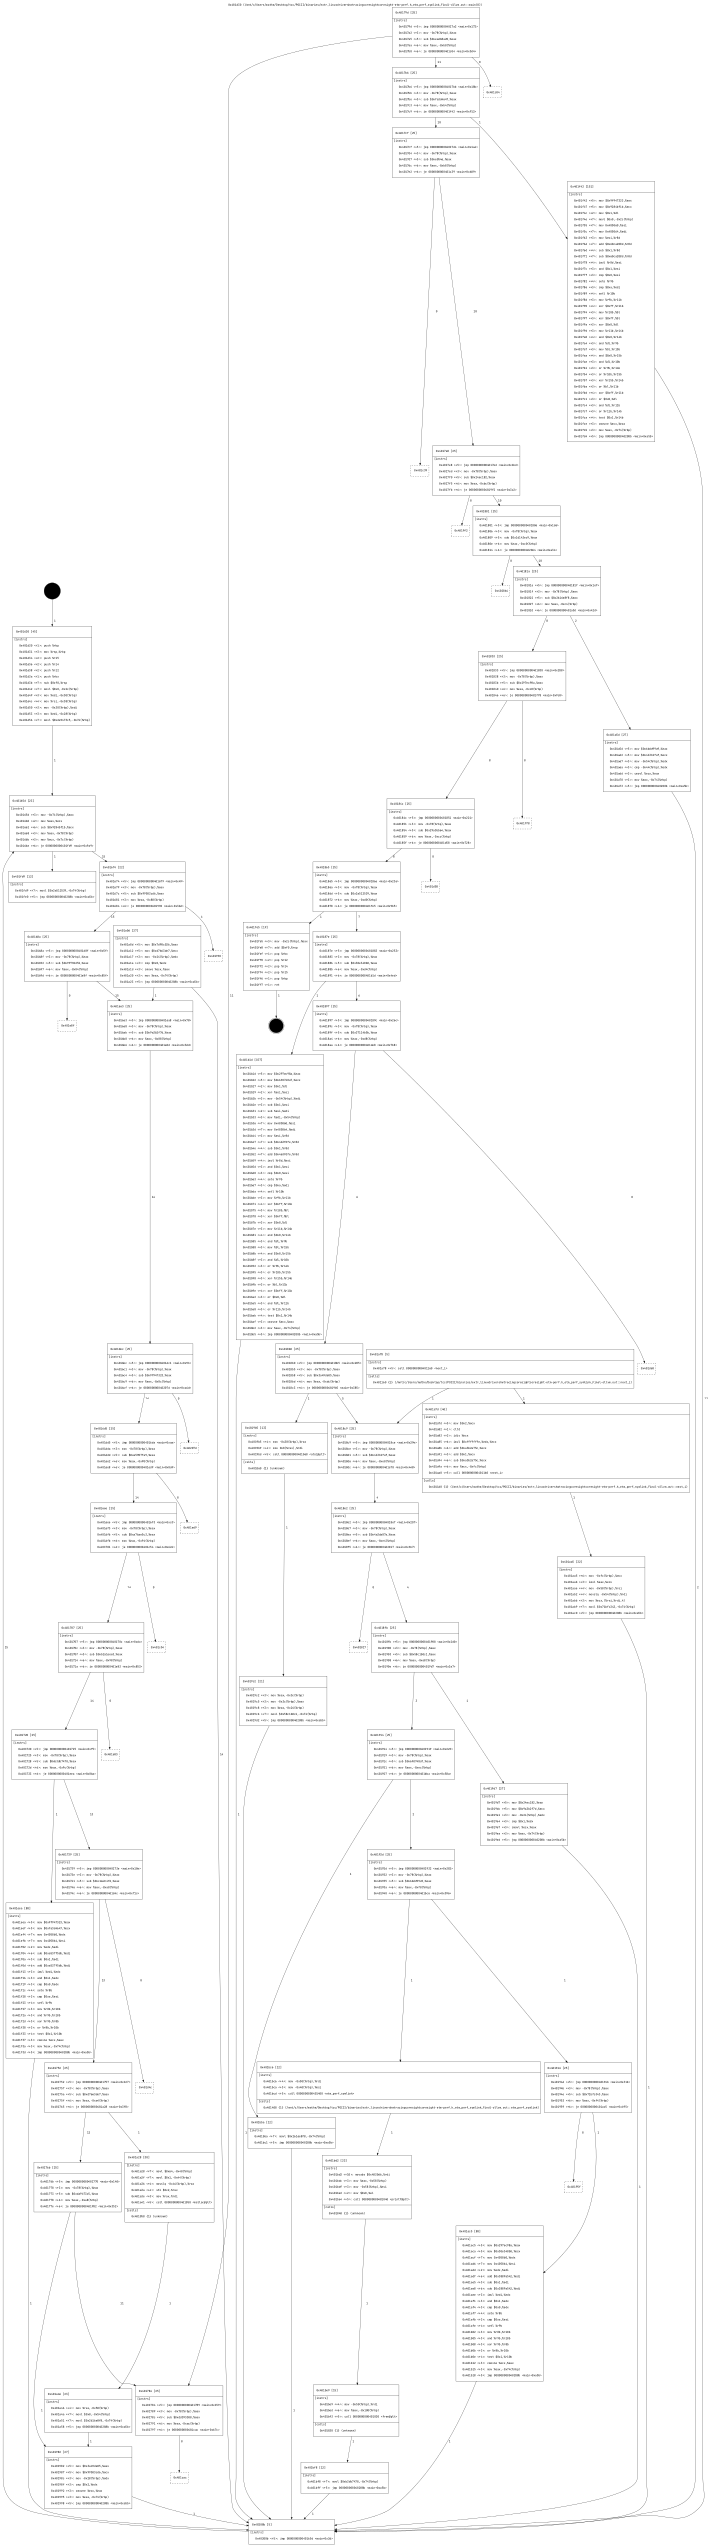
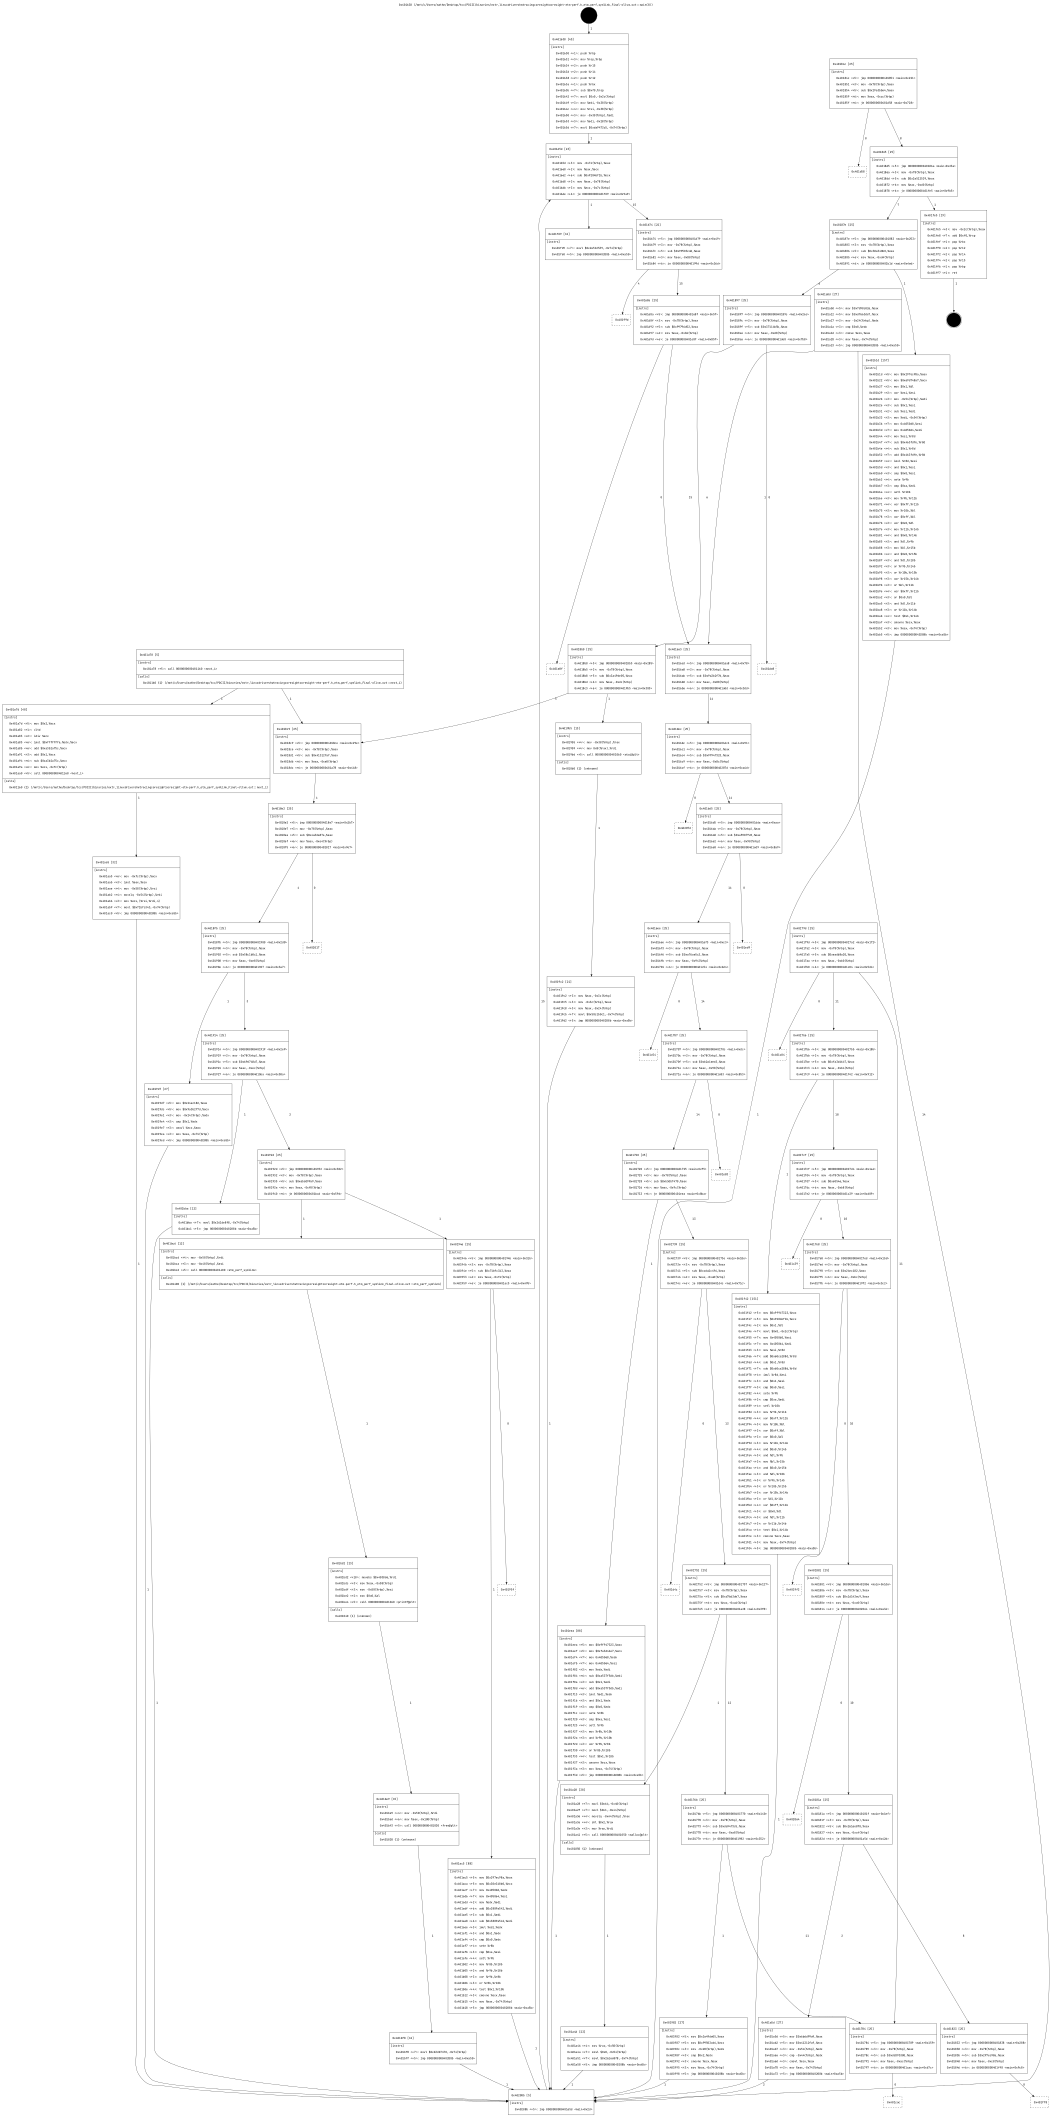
edge "0x401833 [25]" -> "0x40184c [25]": removed, label "8"
edge "0x401f42 [151]" -> "0x40208b [5]": label " 12" -> " 1"
edge "0x401a46 [23]" -> "0x401982 [27]": now "0x401a46 [23]" -> "0x40208b [5]"
